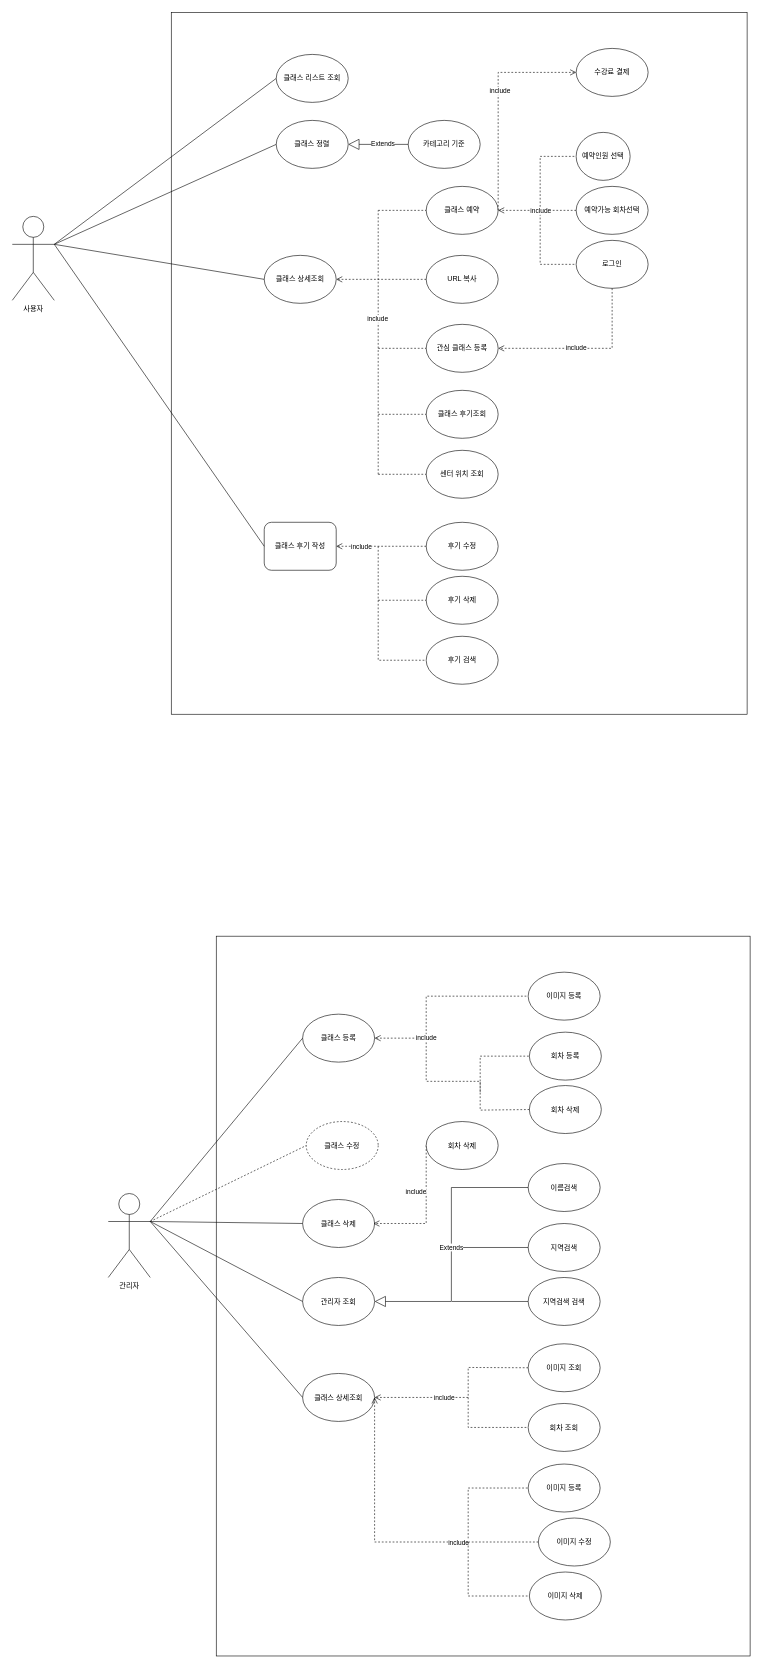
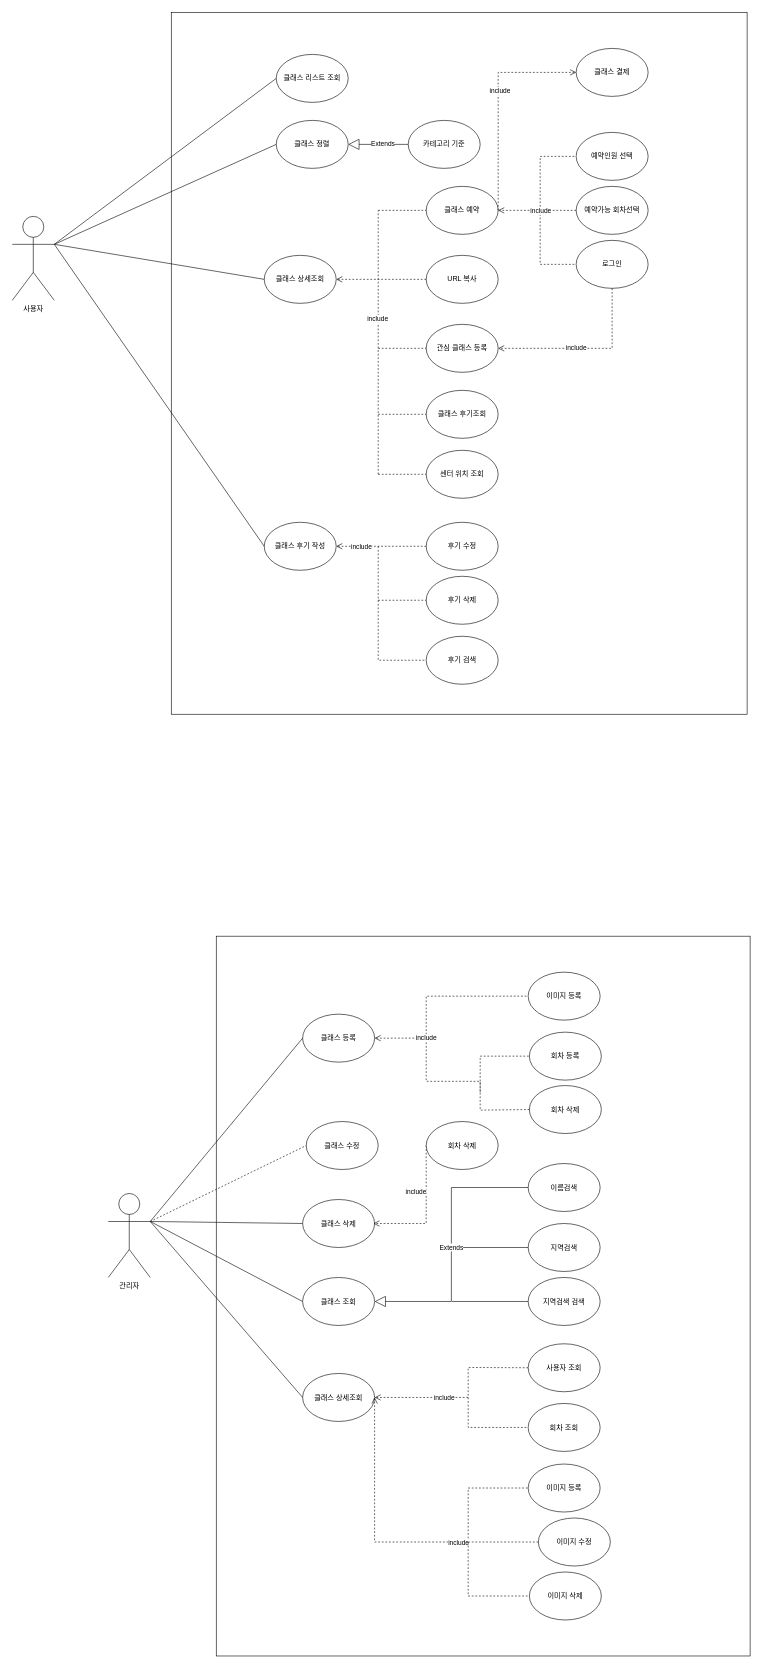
node "수강료 결제": label "수강료 결제" -> "클래스 결제"
node "예약인원 선택": size 54x48 -> 72x48
node "클래스 후기 작성": shape rounded rectangle -> ellipse
node "클래스 수정": style dashed -> solid
node "관리자 조회": label "관리자 조회" -> "클래스 조회"
node "이미지 조회": label "이미지 조회" -> "사용자 조회"
